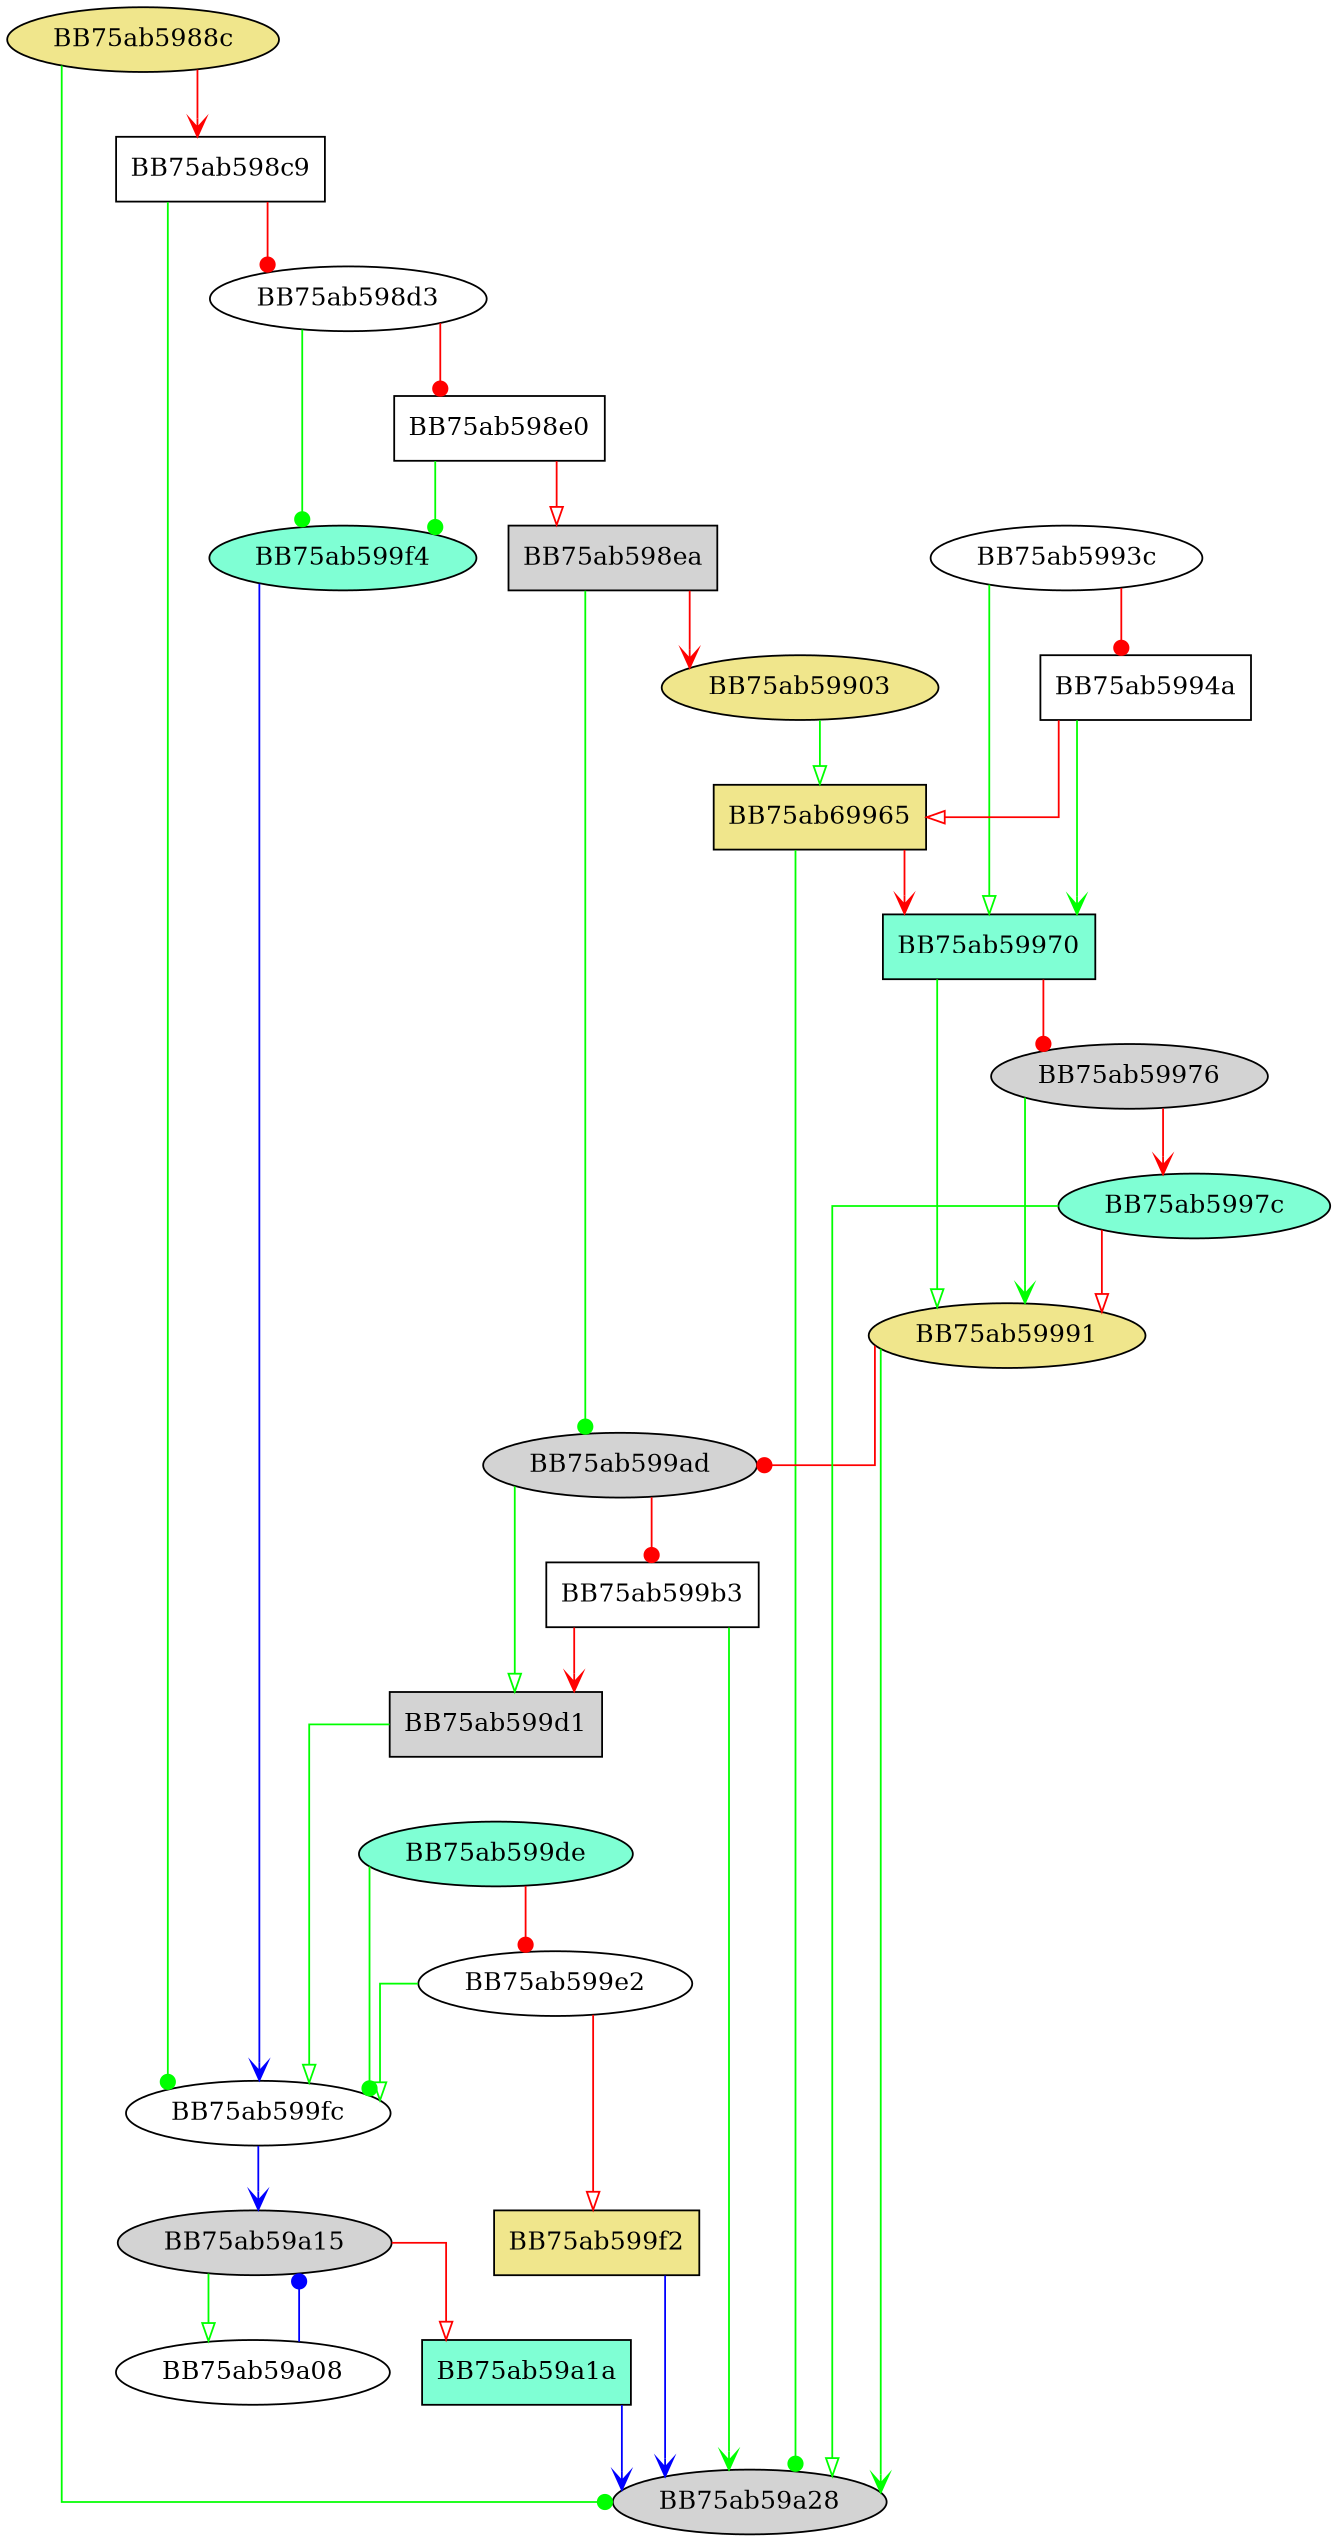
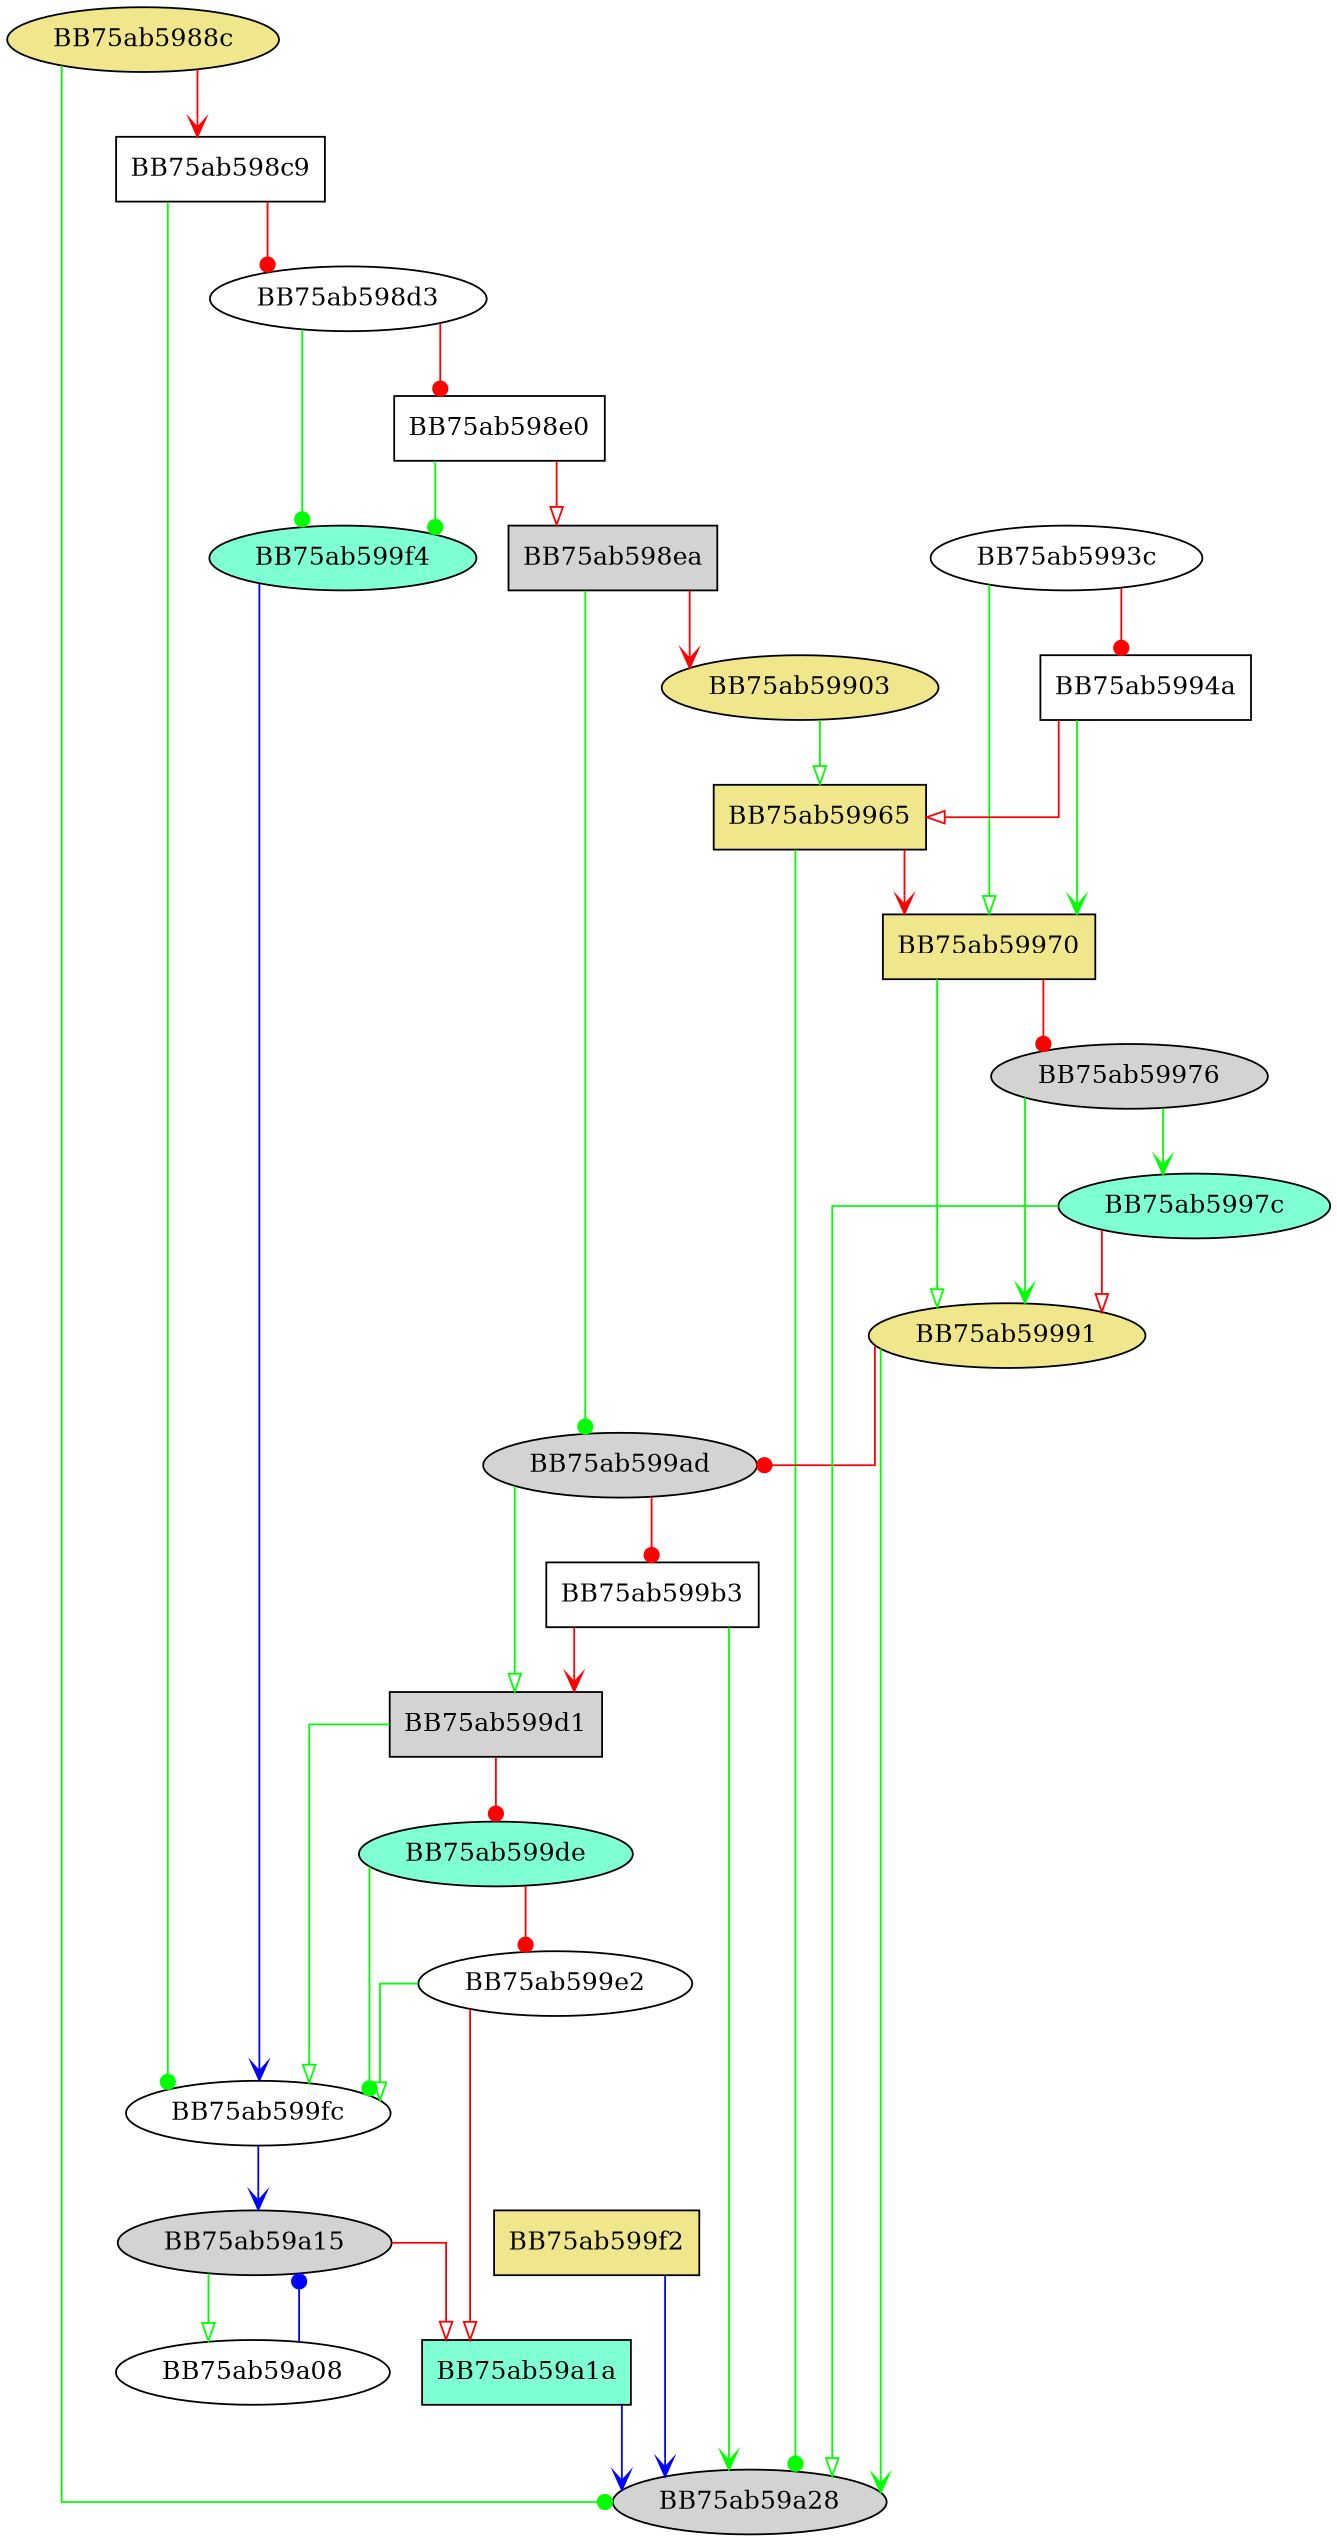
node "BB75ab69965": label "BB75ab69965" -> "BB75ab59965"
node "BB75ab59970": fillcolor aquamarine -> khaki
edge "BB75ab59976" -> "BB75ab5997c": color red -> green
edge "BB75ab599d1" -> "BB75ab599de": added
edge "BB75ab599e2" -> "BB75ab599f2": now "BB75ab599e2" -> "BB75ab59a1a"
